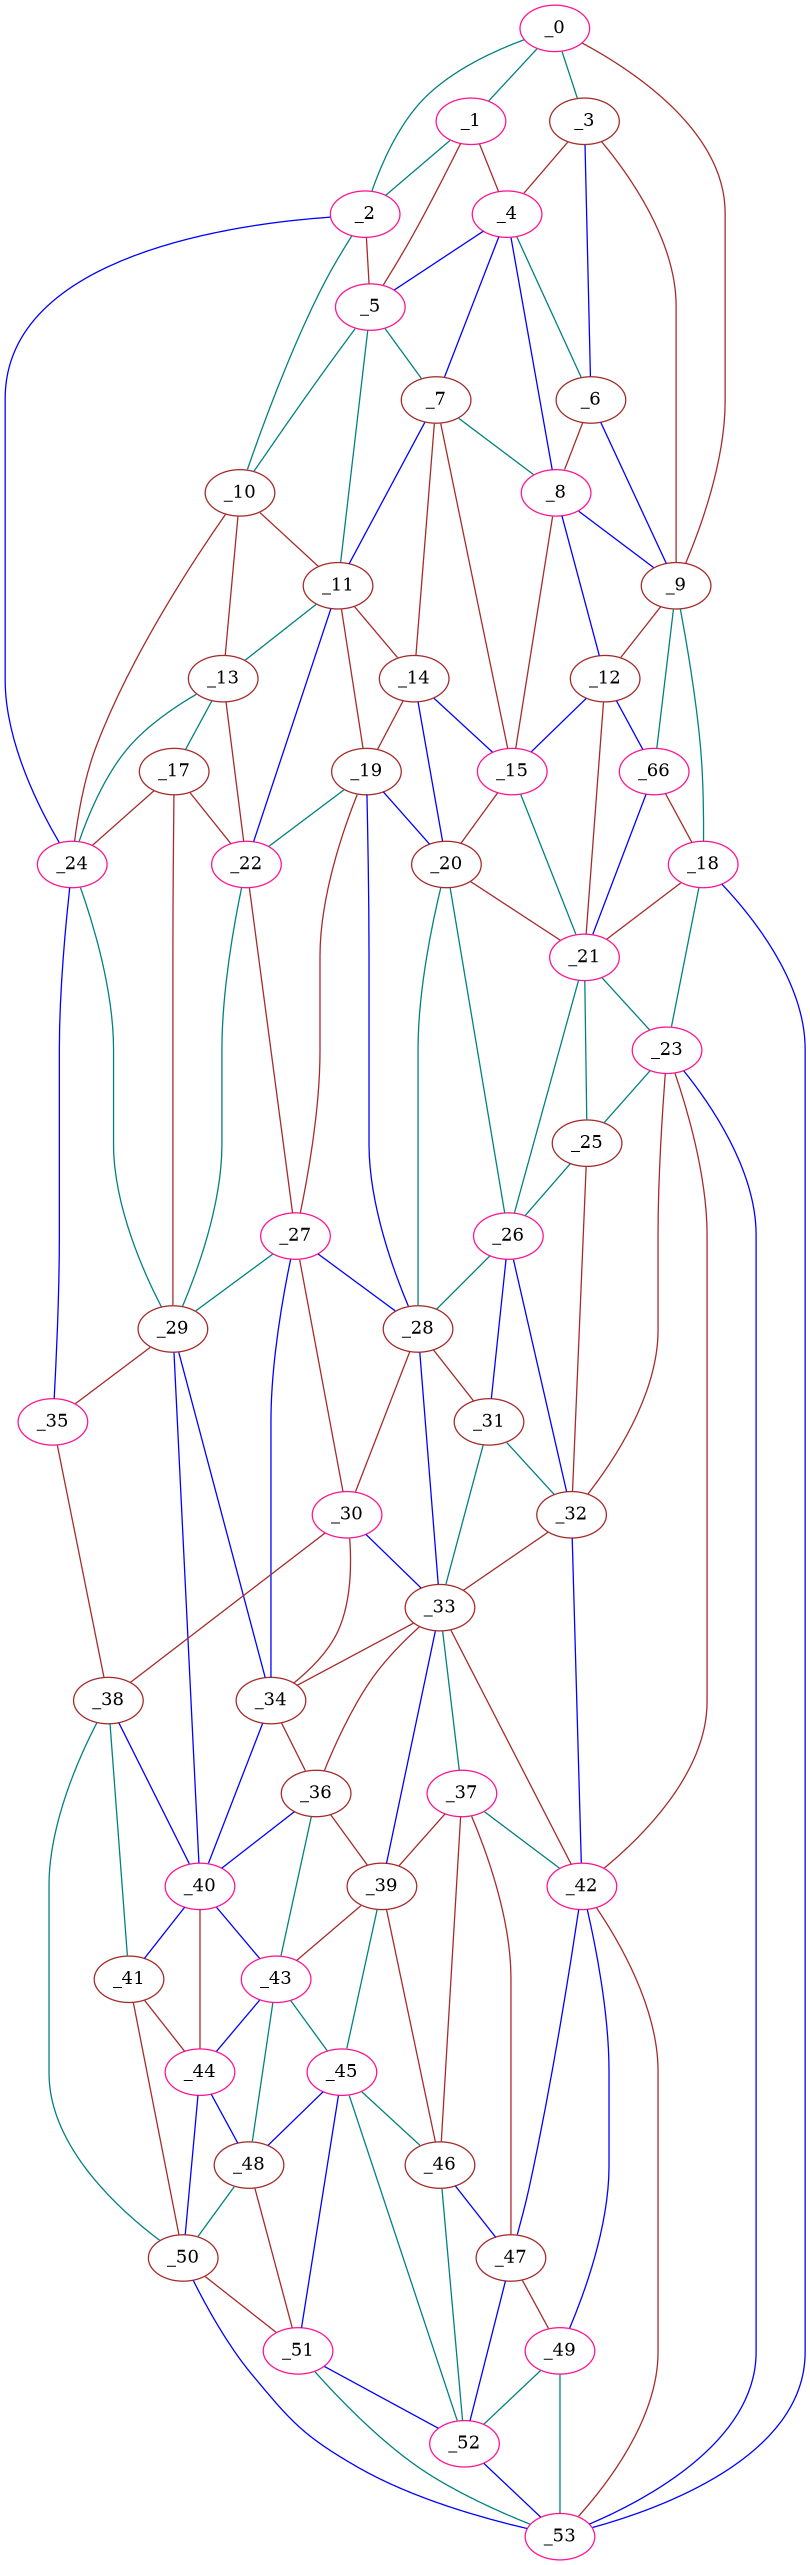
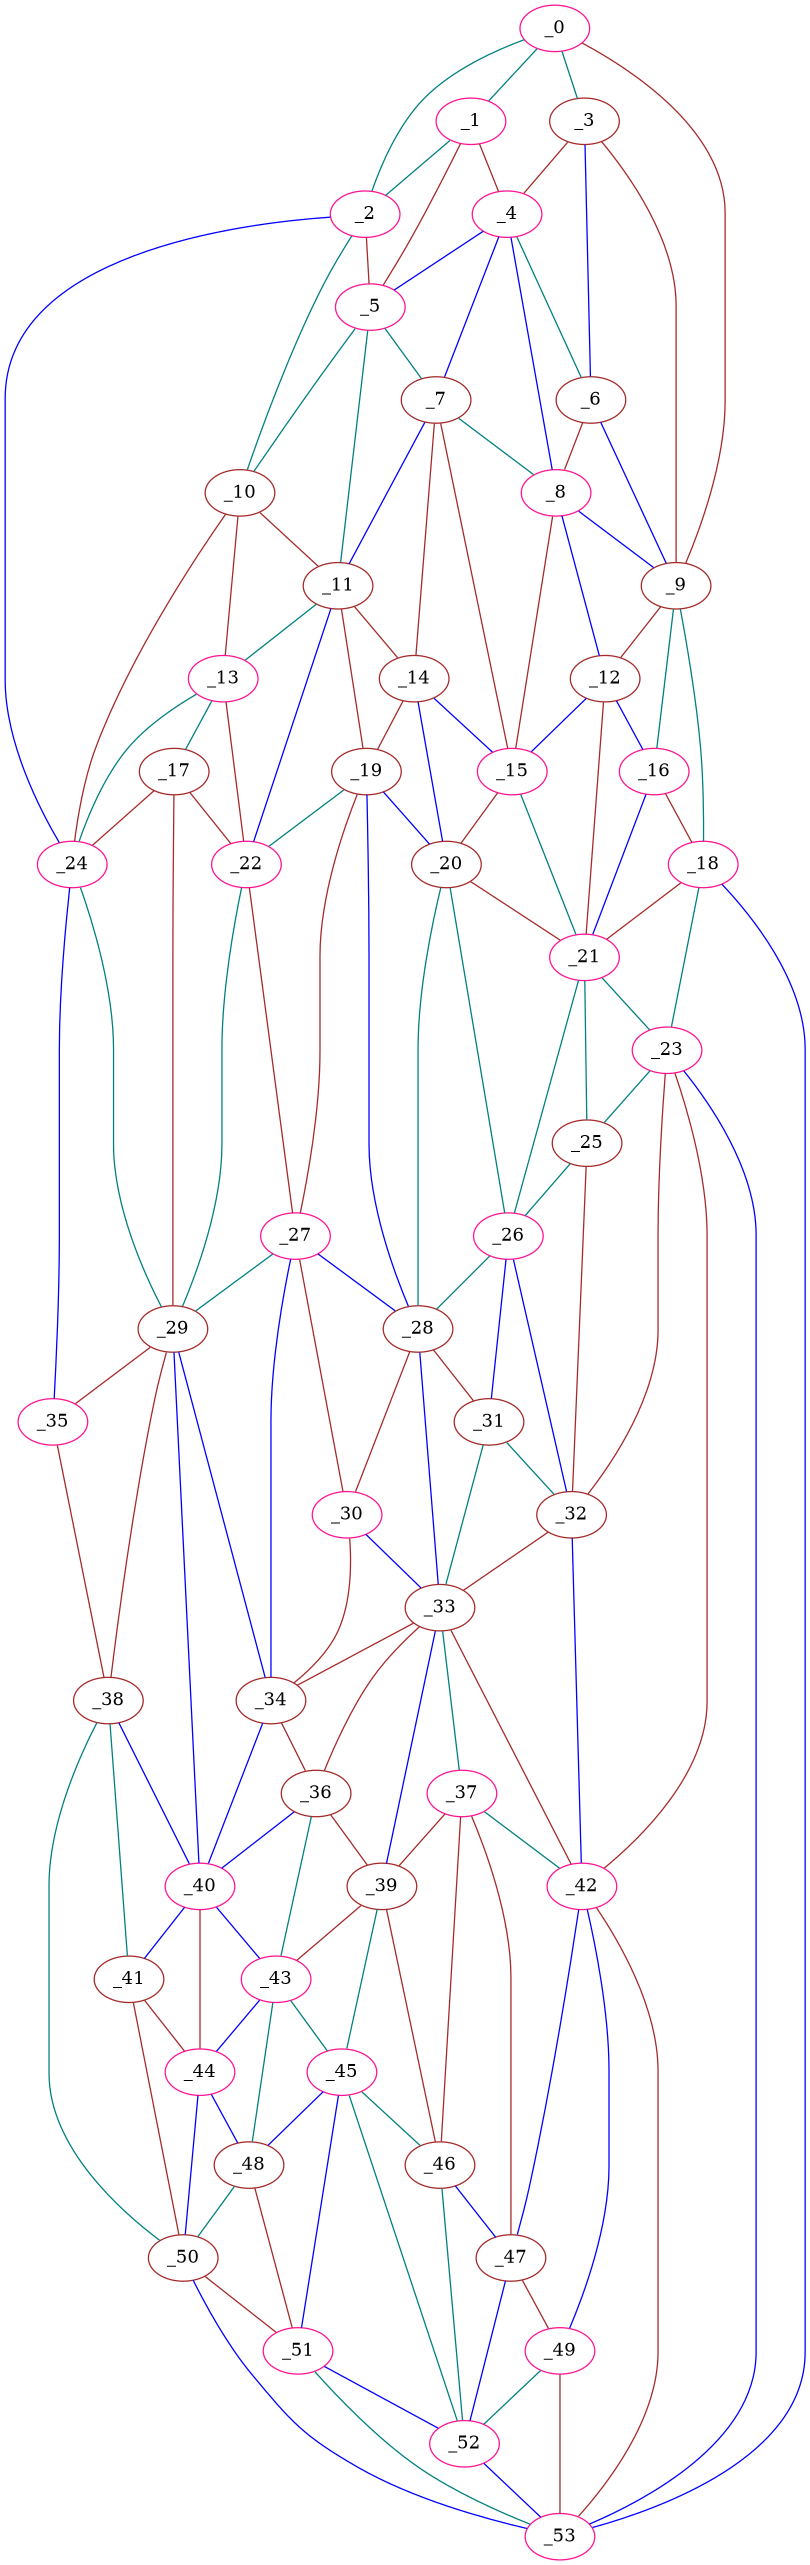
node "_13": color brown -> deeppink
node "_66": label "_66" -> "_16"
edge "_30" -- "_38": now "_29" -- "_38"
edge "_49" -- "_53": color teal -> brown
